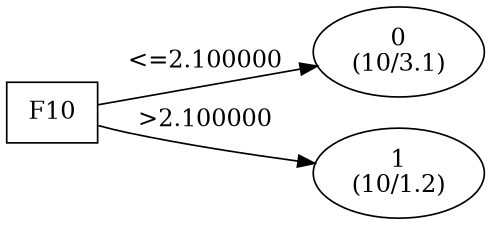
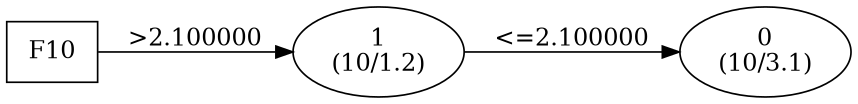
edge "F10" -> "0 (10/3.1)": now "1 (10/1.2)" -> "0 (10/3.1)"
